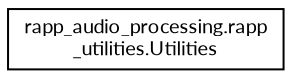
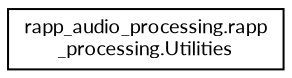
node "rapp_audio_processing.rapp _utilities.Utilities": label "rapp_audio_processing.rapp _utilities.Utilities" -> "rapp_audio_processing.rapp _processing.Utilities"
